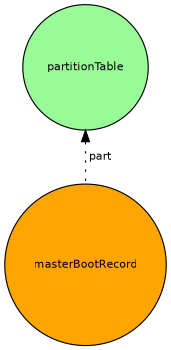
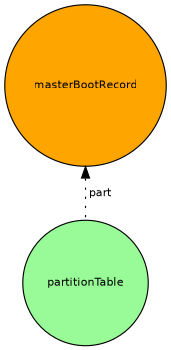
edge "masterBootRecord" -> "partitionTable": reversed
